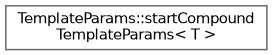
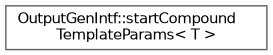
node "TemplateParams::startCompound TemplateParams< T >": label "TemplateParams::startCompound TemplateParams< T >" -> "OutputGenIntf::startCompound TemplateParams< T >"
